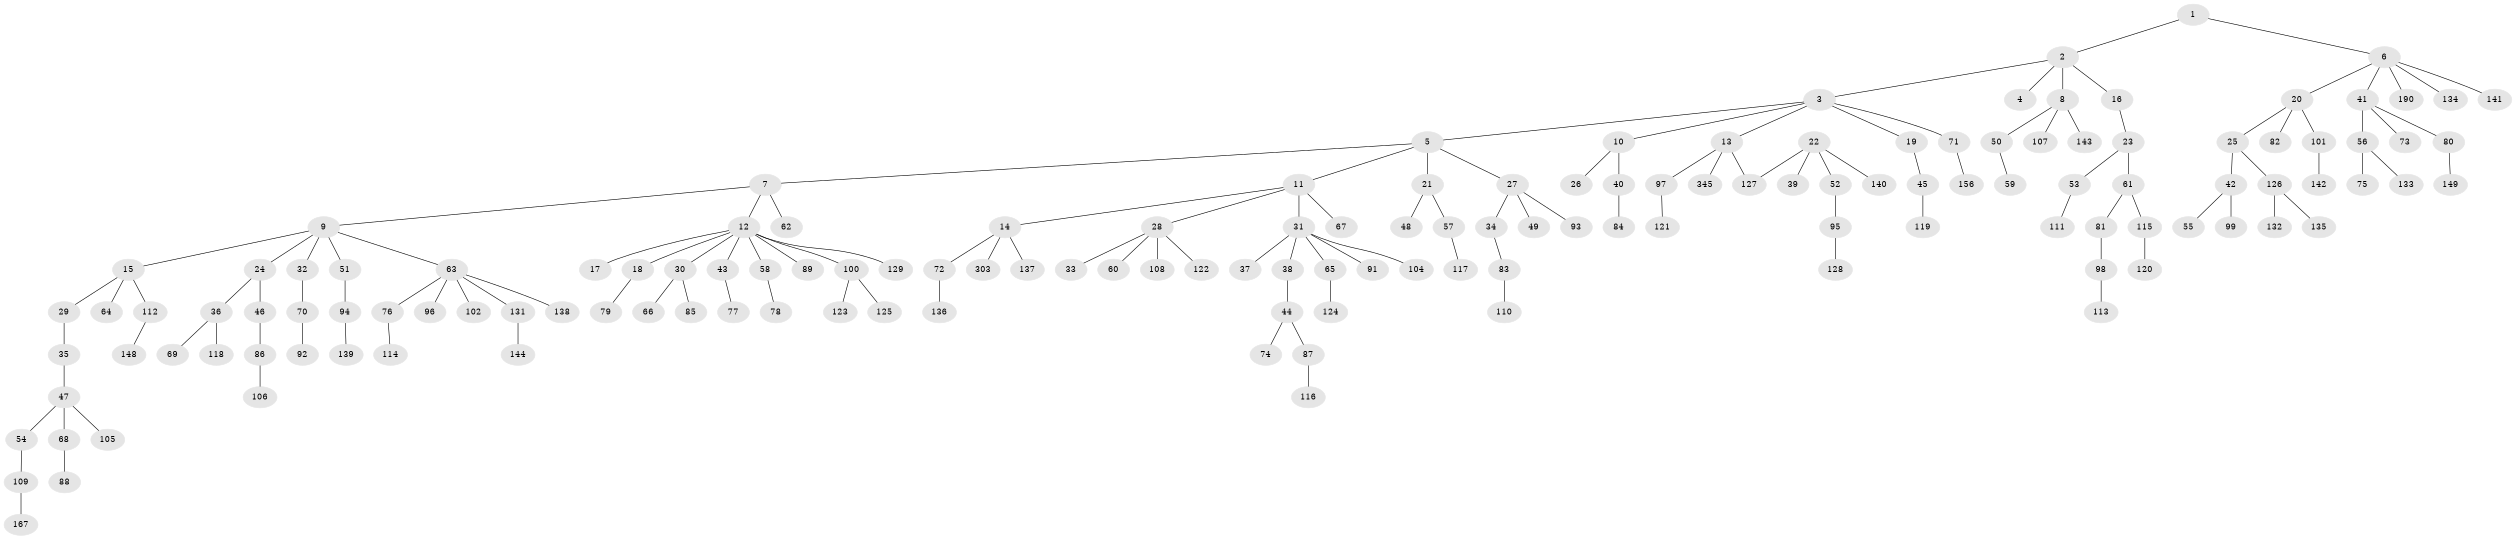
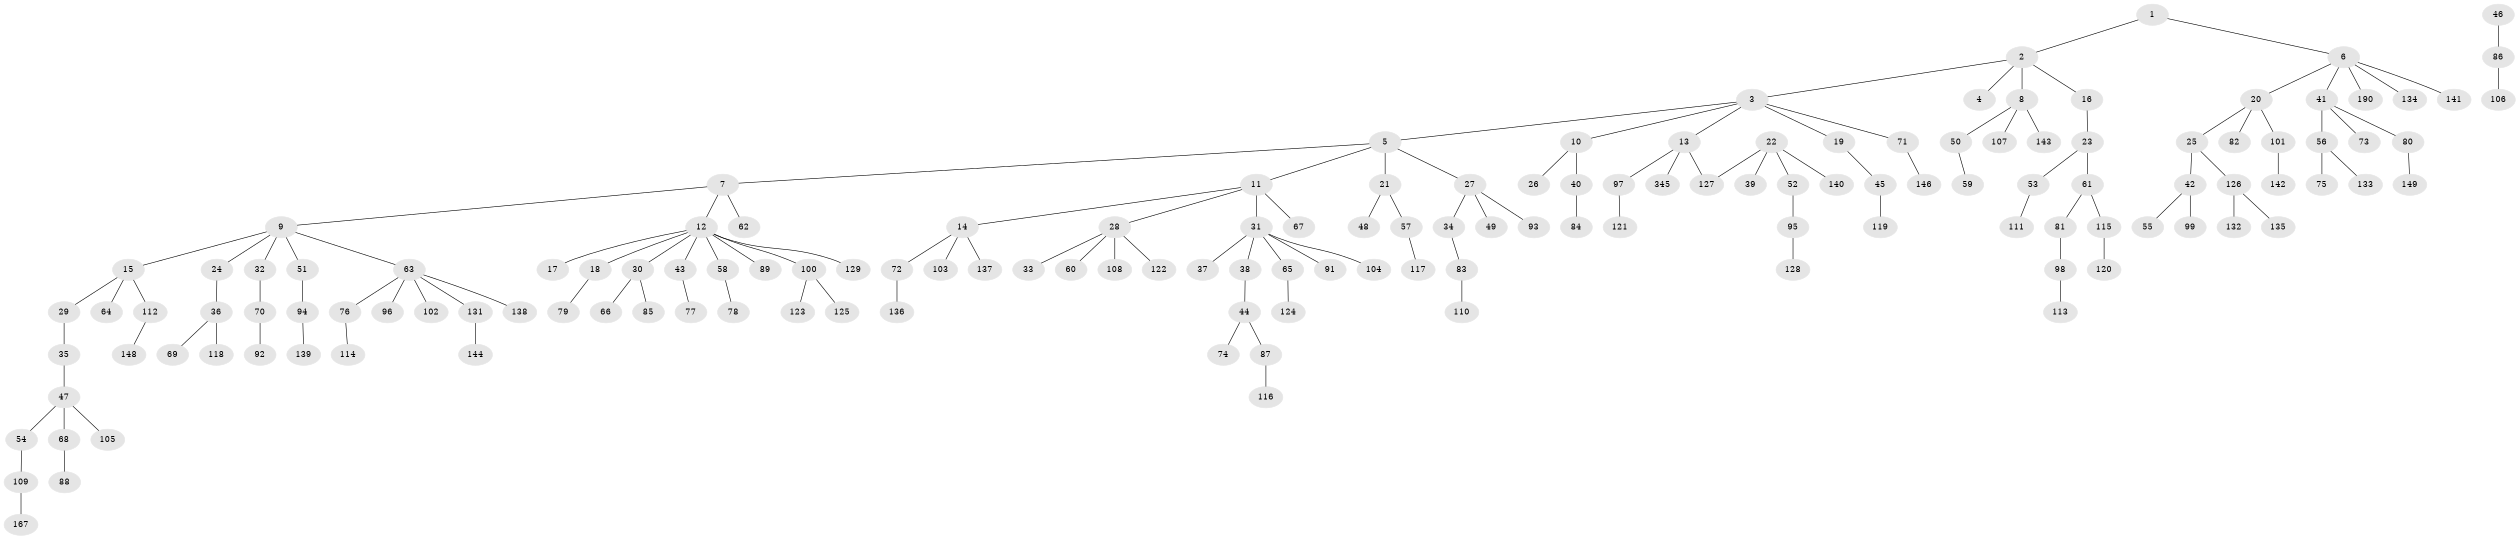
node "156": label "156" -> "146"
node "303": label "303" -> "103"
edge "24" -- "46": removed
